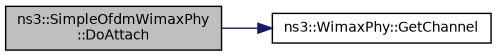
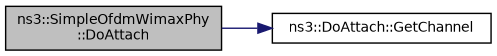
node "ns3::WimaxPhy::GetChannel": label "ns3::WimaxPhy::GetChannel" -> "ns3::DoAttach::GetChannel"
